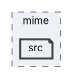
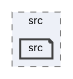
cluster "mime": label "mime" -> "src"
